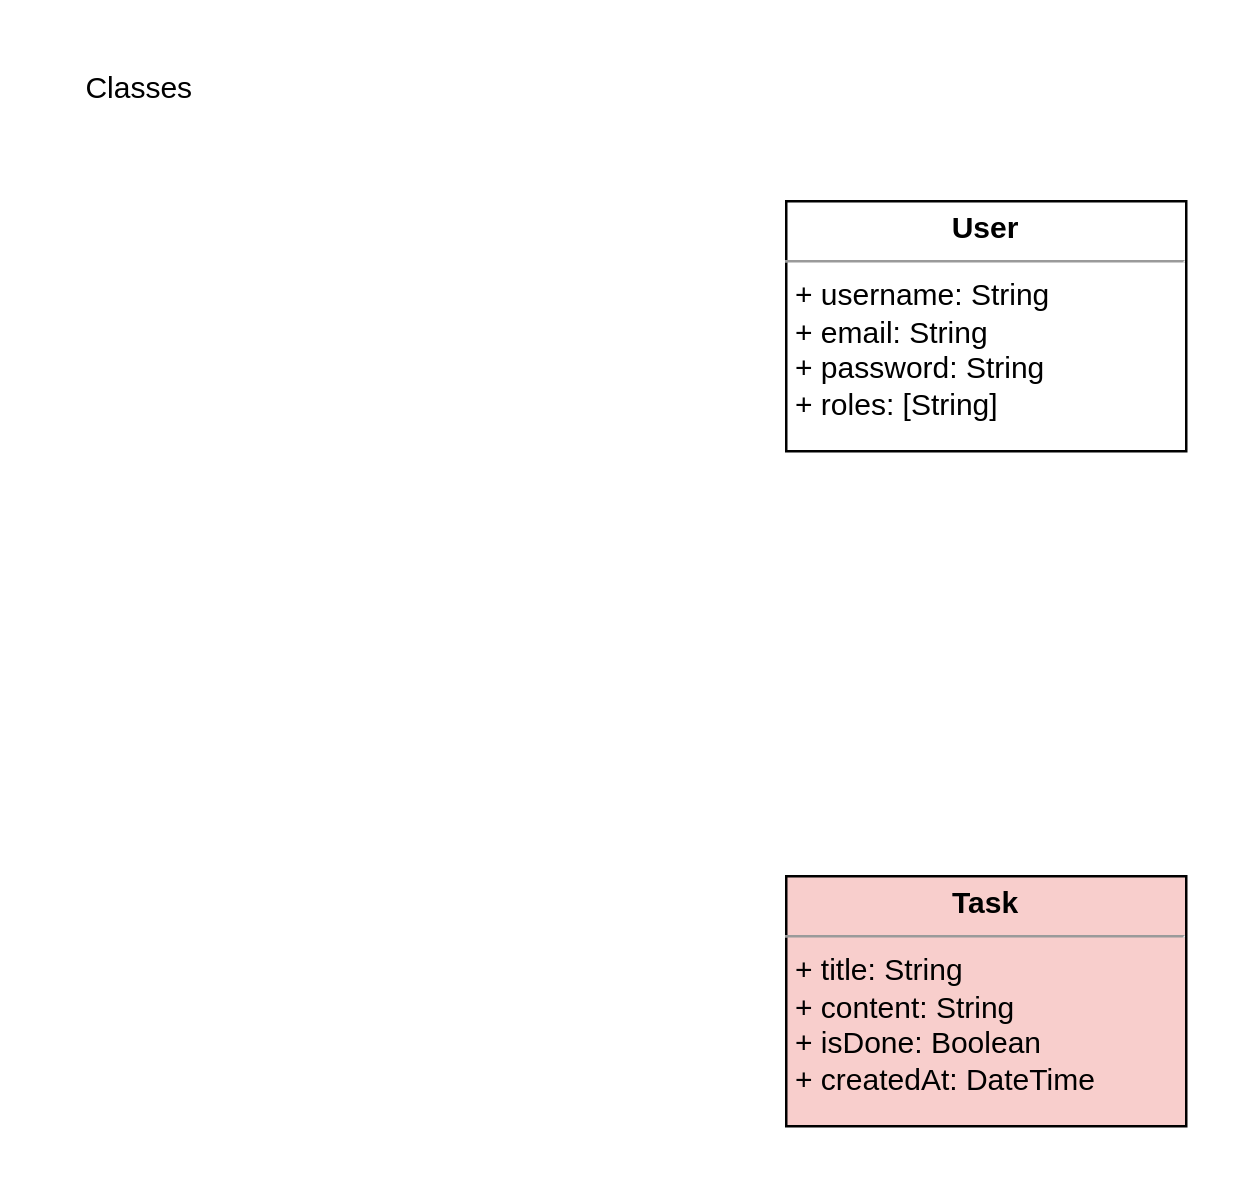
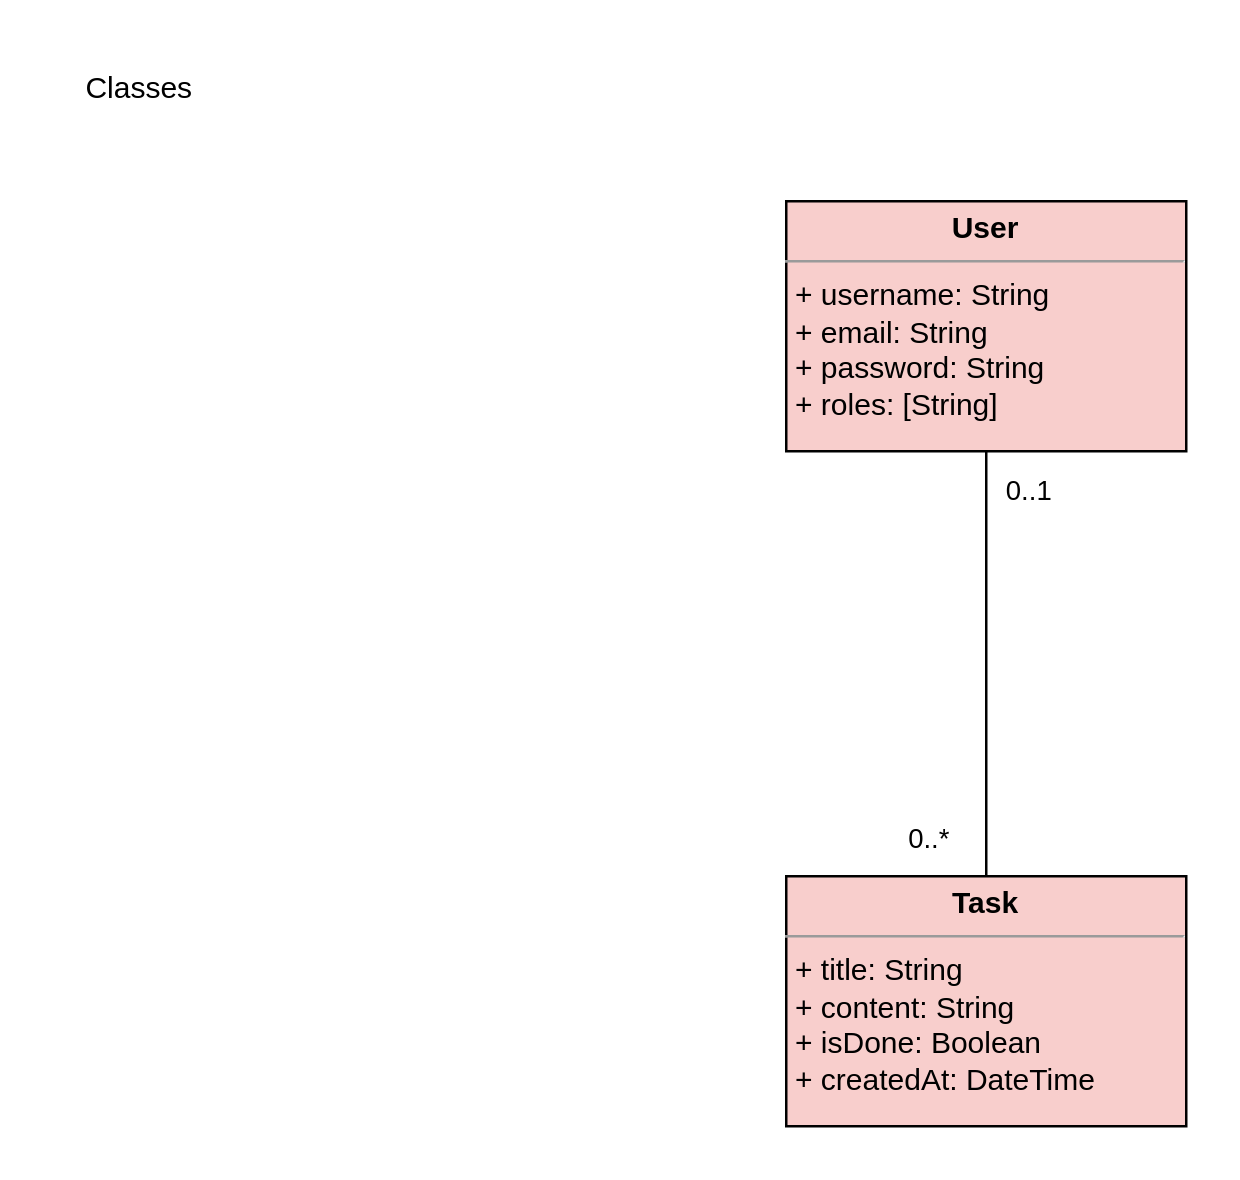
node "User + username: String + email: String + password: String + roles: [String]": fillcolor #ffffff -> #f8cecc
edge "User + username: String + email: String + password: String + roles: [String]" -- "Task + title: String + content: String + isDone: Boolean + createdAt: DateTime": added, labels "0..1", "0..*"
